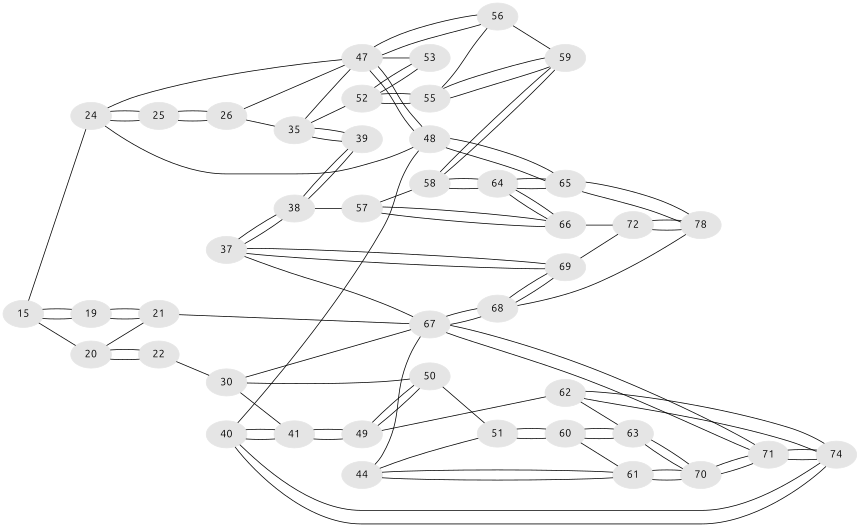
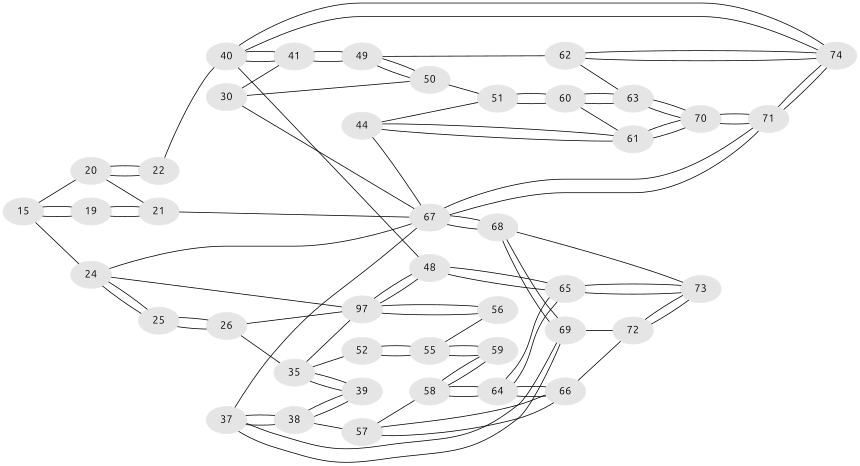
edge "56" -- "59": removed
node "47": label "47" -> "97"
node "53": removed
edge "24" -- "48": now "24" -- "67"
node "78": label "78" -> "73"
edge "22" -- "30": now "22" -- "40"
